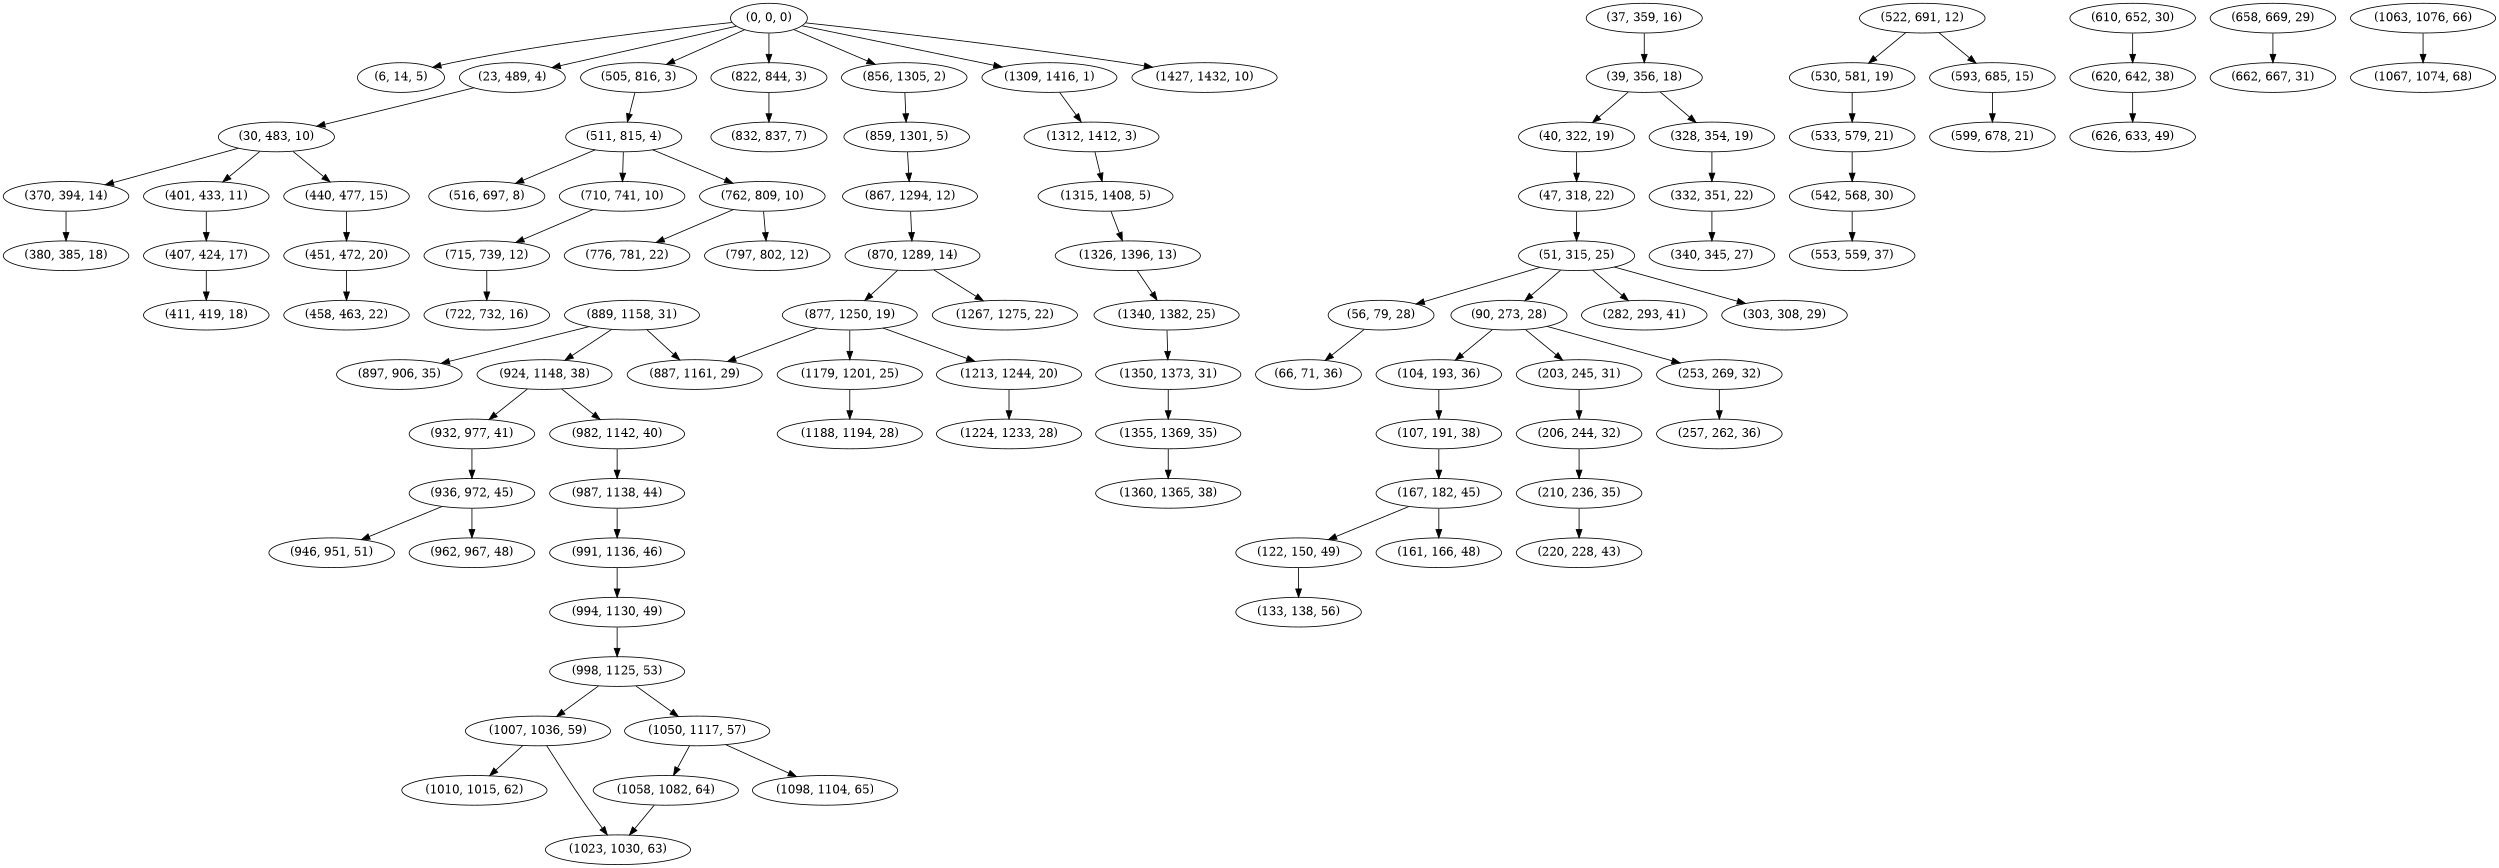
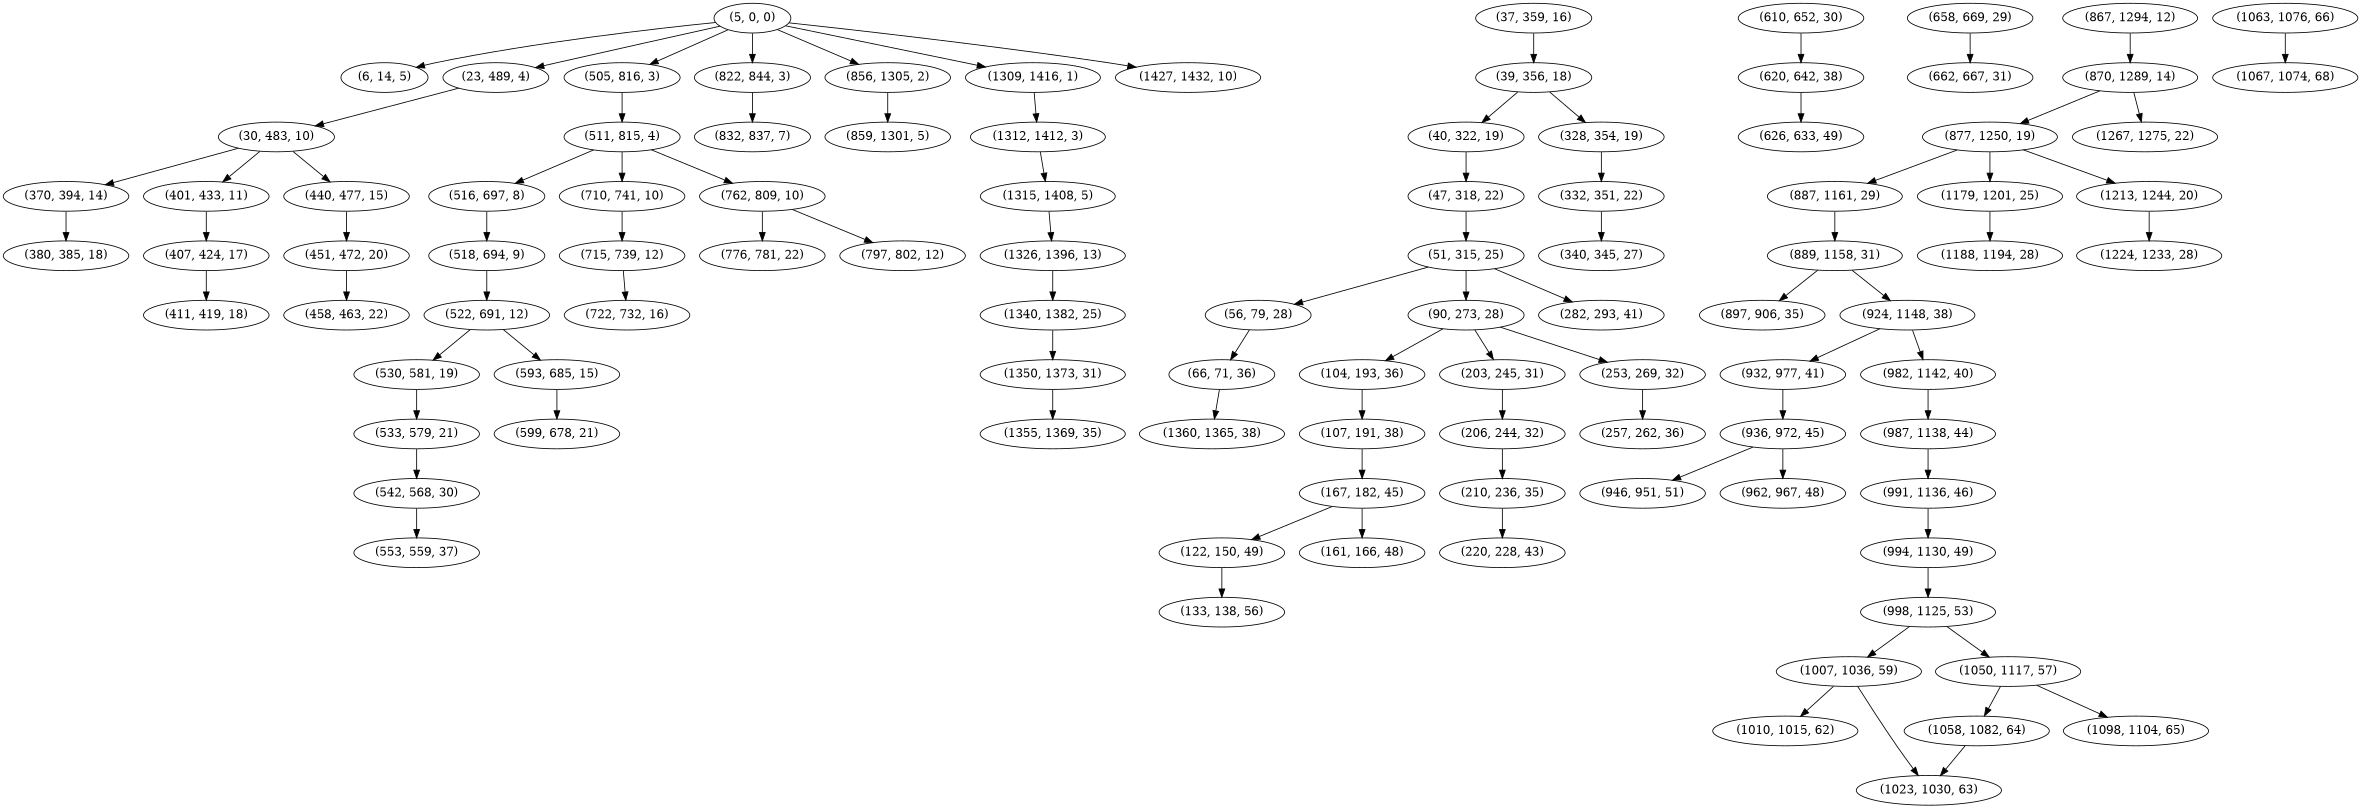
node "(0, 0, 0)": label "(0, 0, 0)" -> "(5, 0, 0)"
edge "(859, 1301, 5)" -> "(867, 1294, 12)": removed
node "(518, 694, 9)": added
node "(303, 308, 29)": removed
edge "(889, 1158, 31)" -> "(887, 1161, 29)": reversed
edge "(1355, 1369, 35)" -> "(1360, 1365, 38)": now "(66, 71, 36)" -> "(1360, 1365, 38)"
